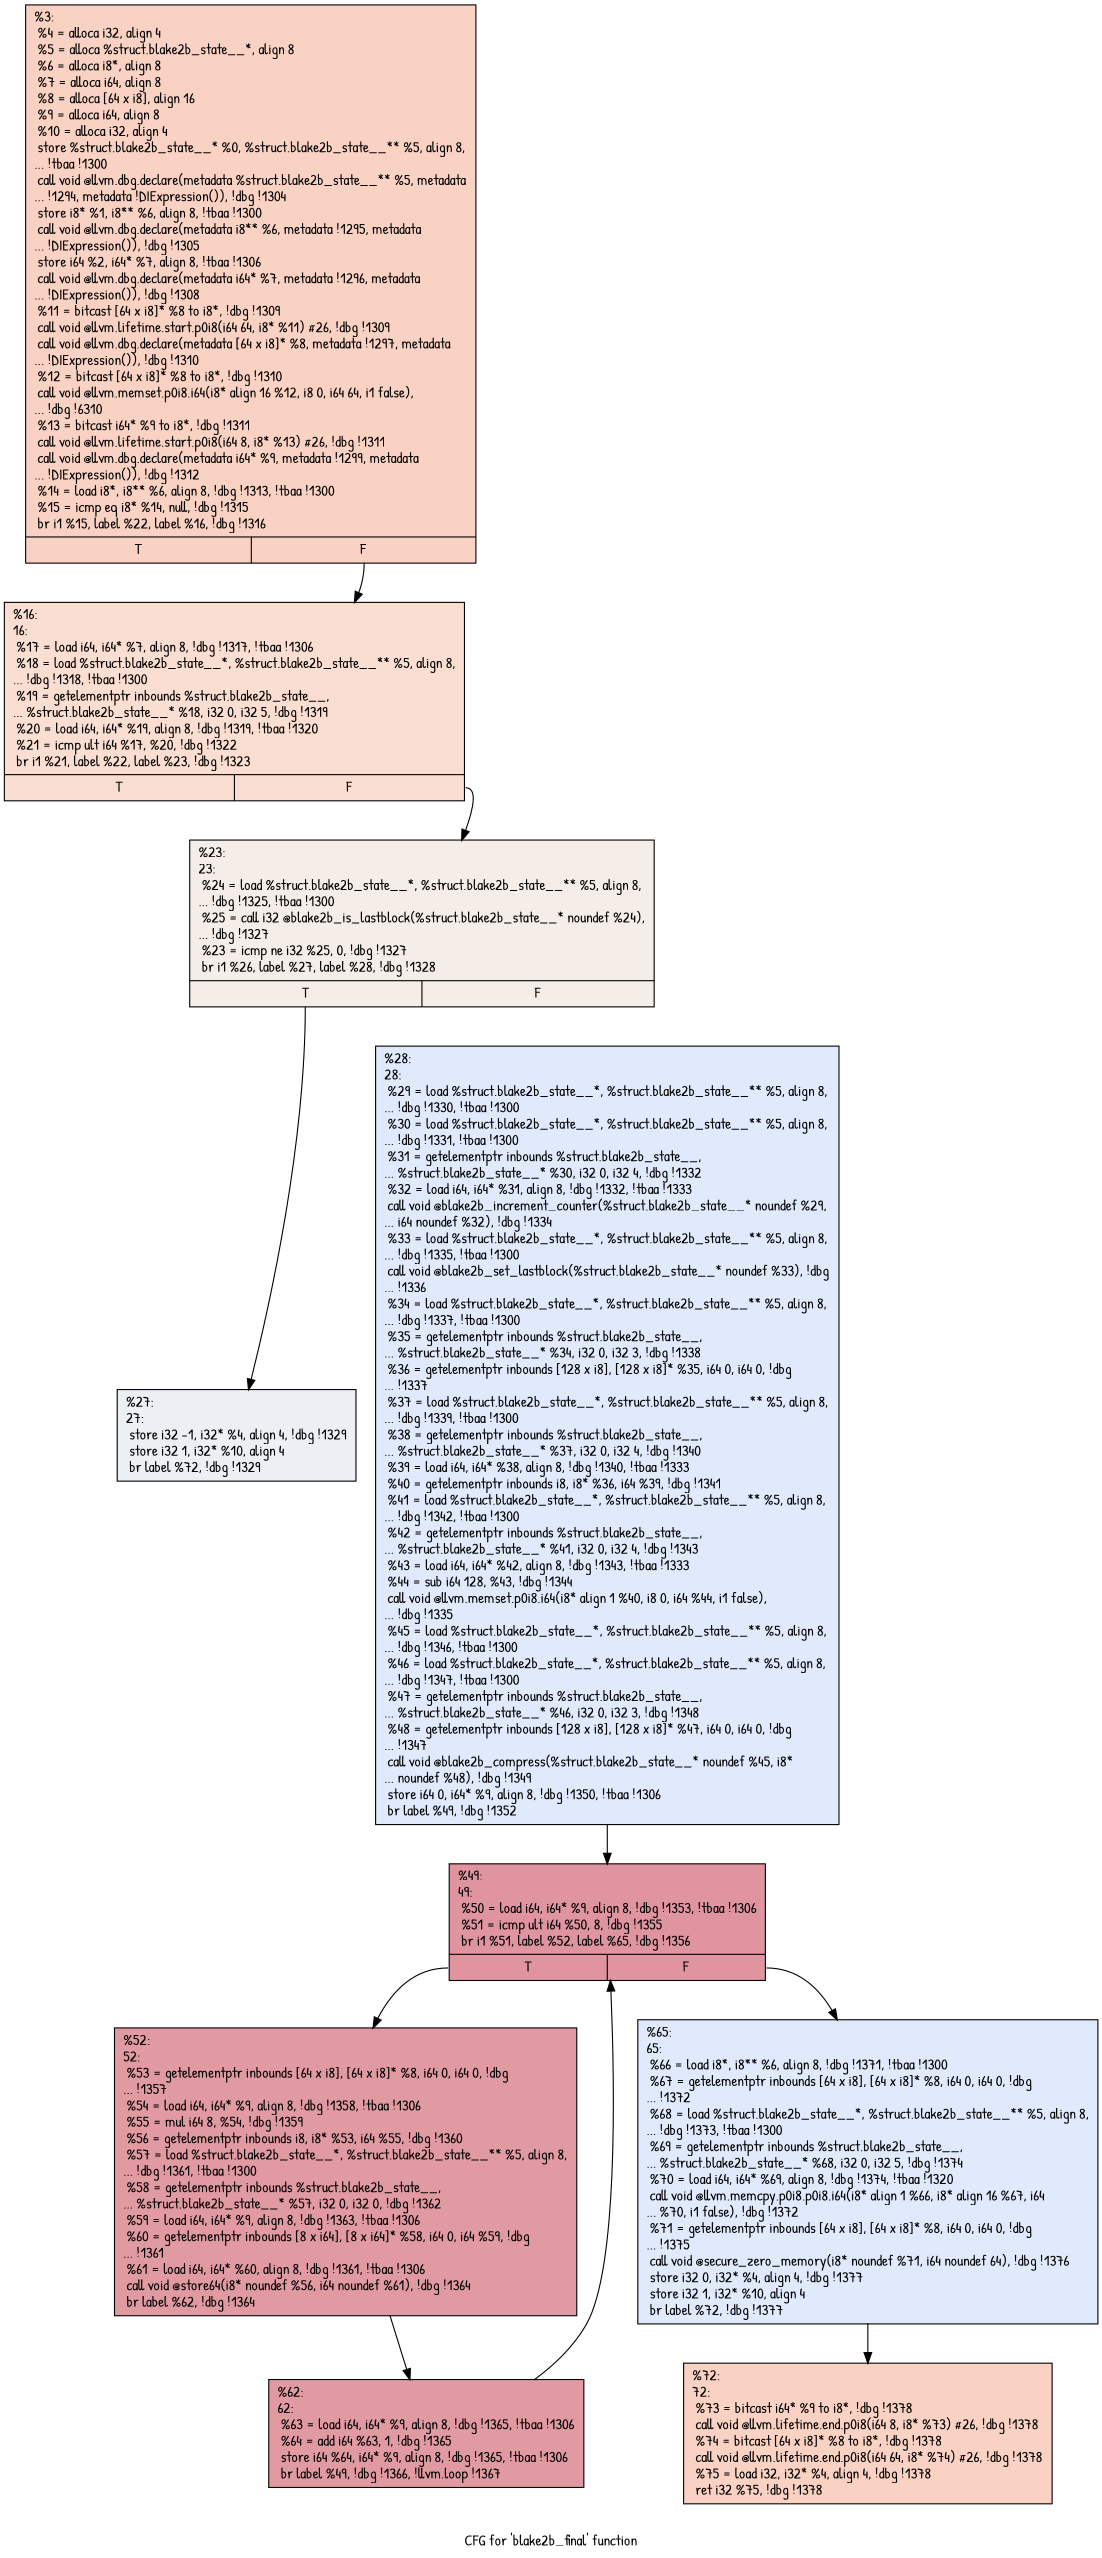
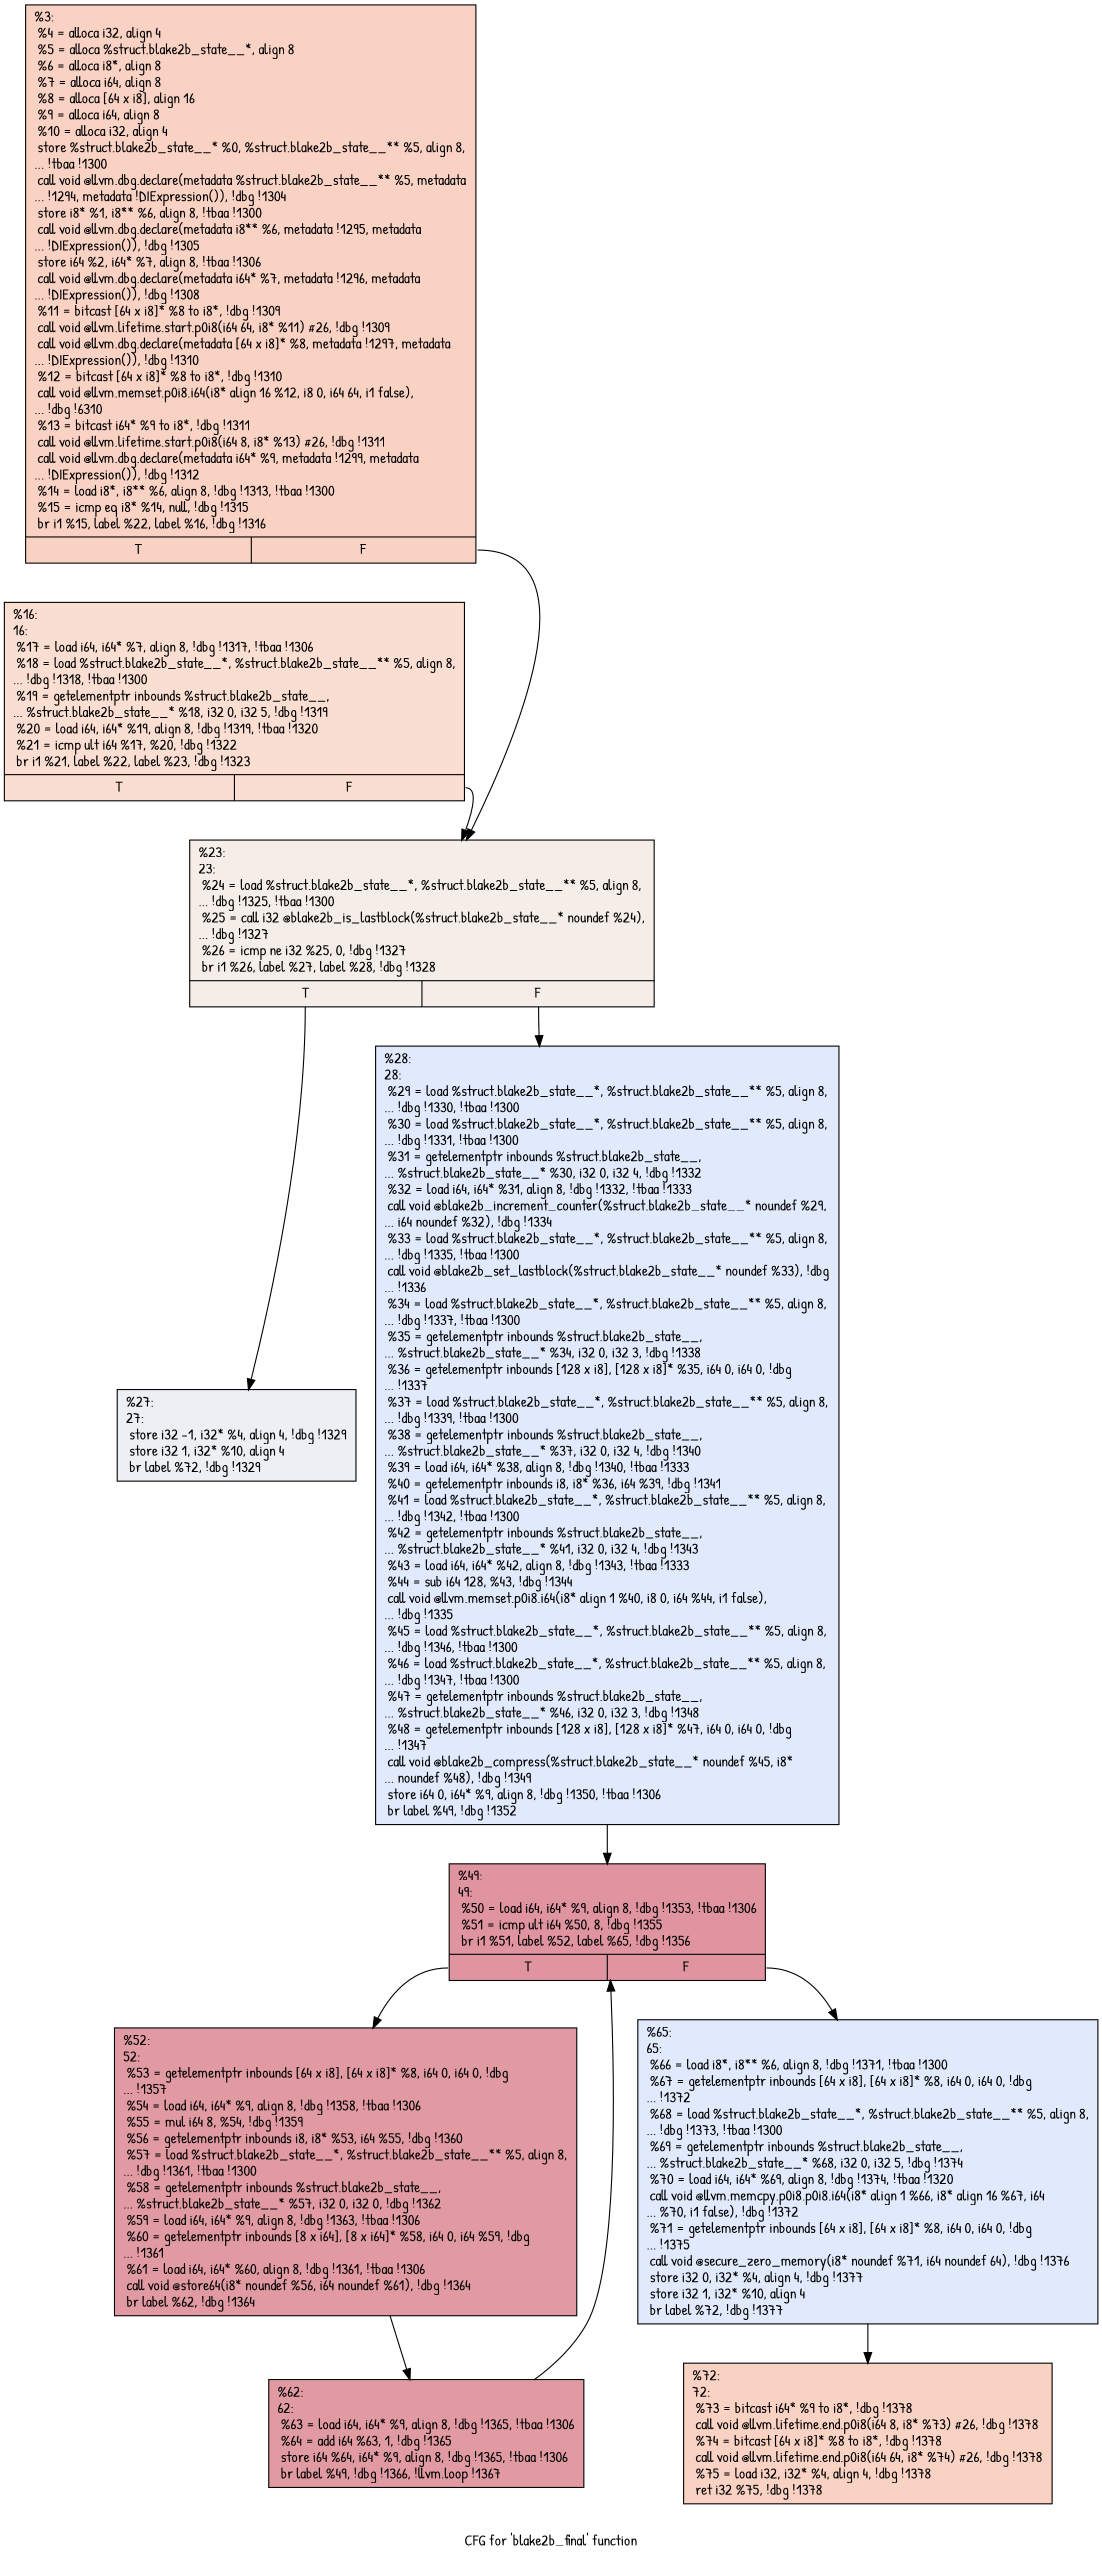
edge "%3:" -> "%16:": now "%3:" -> "%23:"
node "%23:": text "%23 = icmp ne i32 %25, 0, !dbg !1327" -> "%26 = icmp ne i32 %25, 0, !dbg !1327"
edge "%23:" -> "%28:": added
